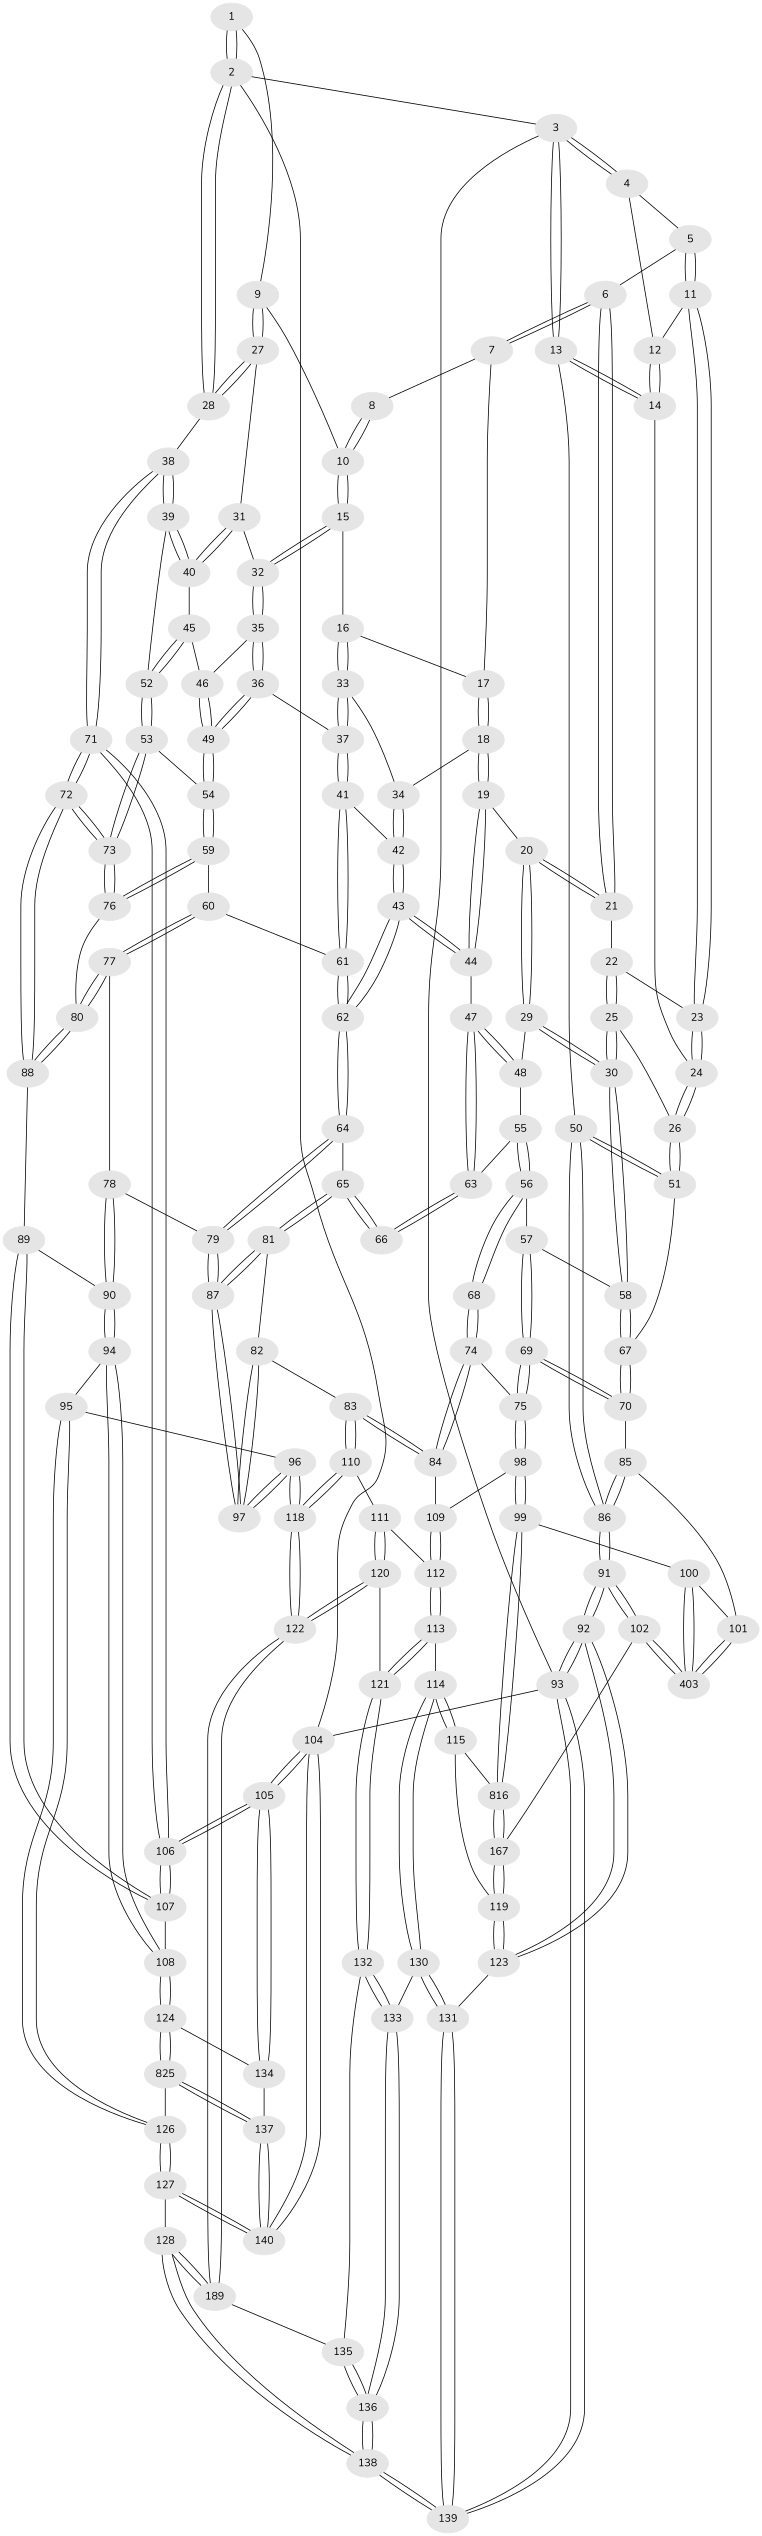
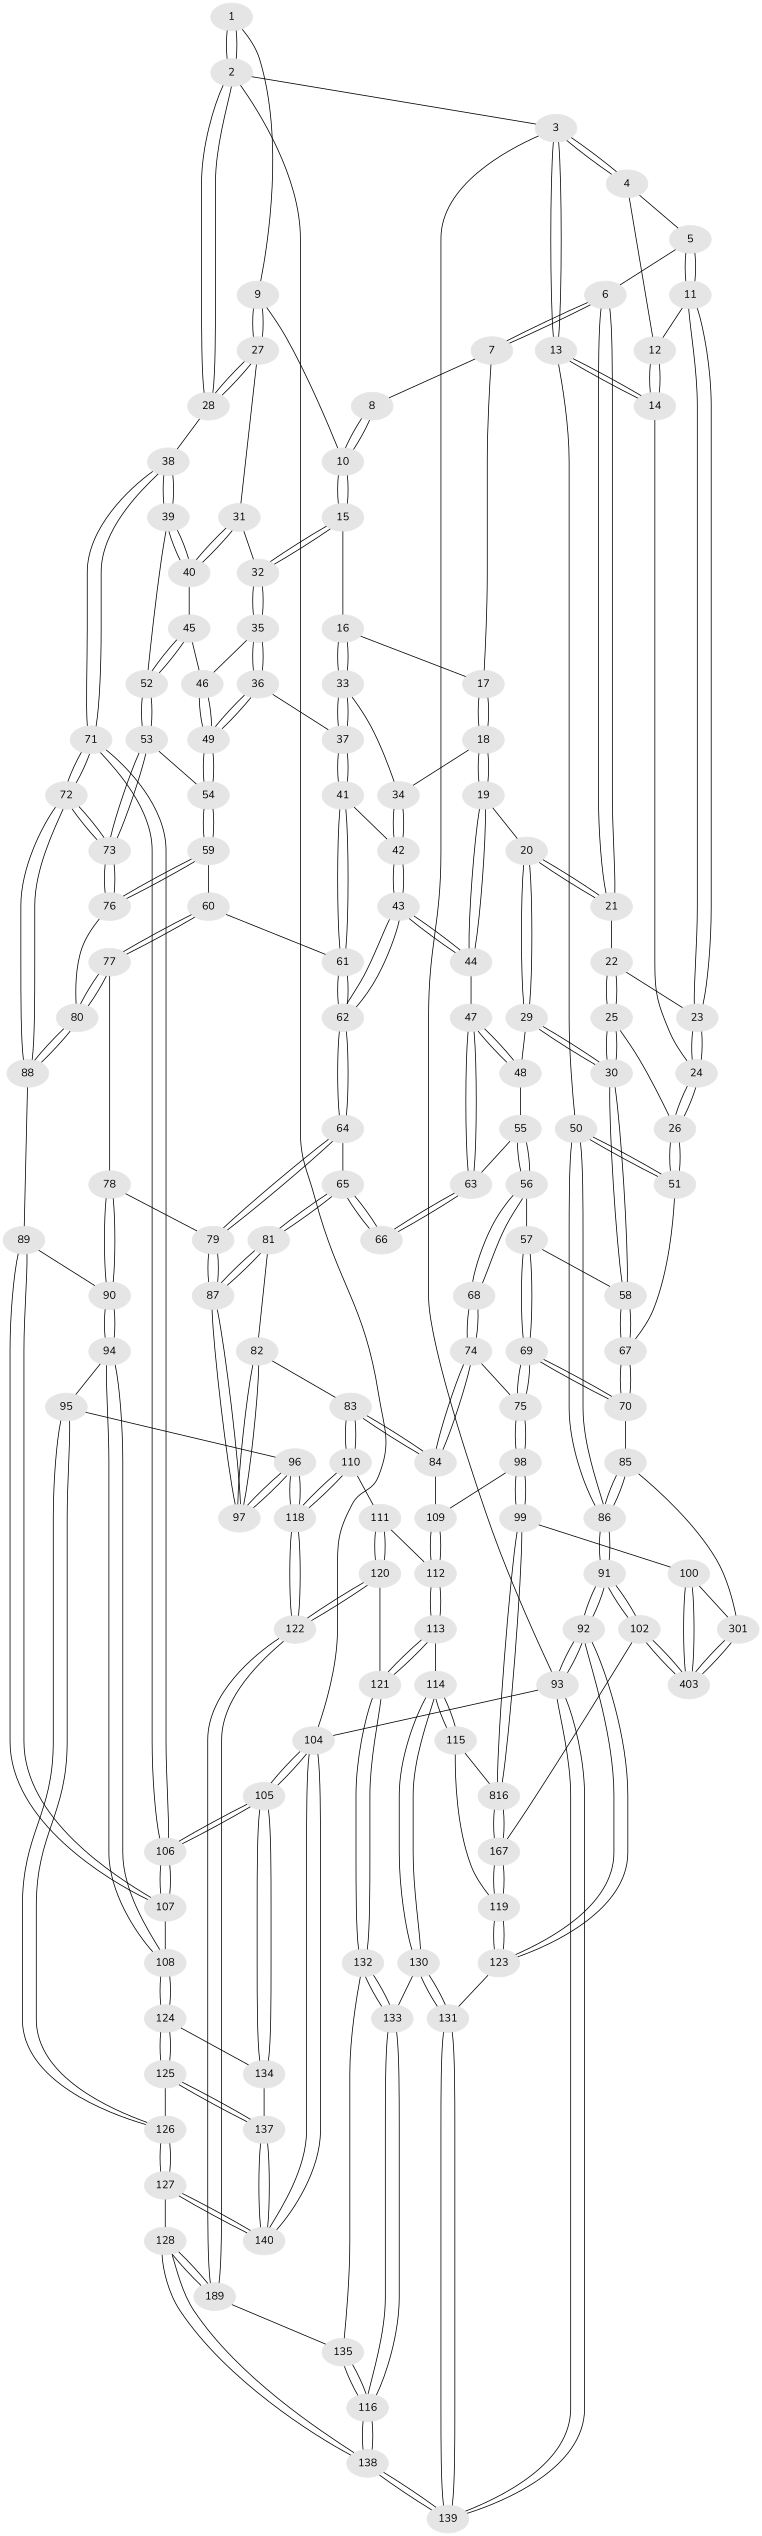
node "101": label "101" -> "301"
node "825": label "825" -> "125"
node "136": label "136" -> "116"
